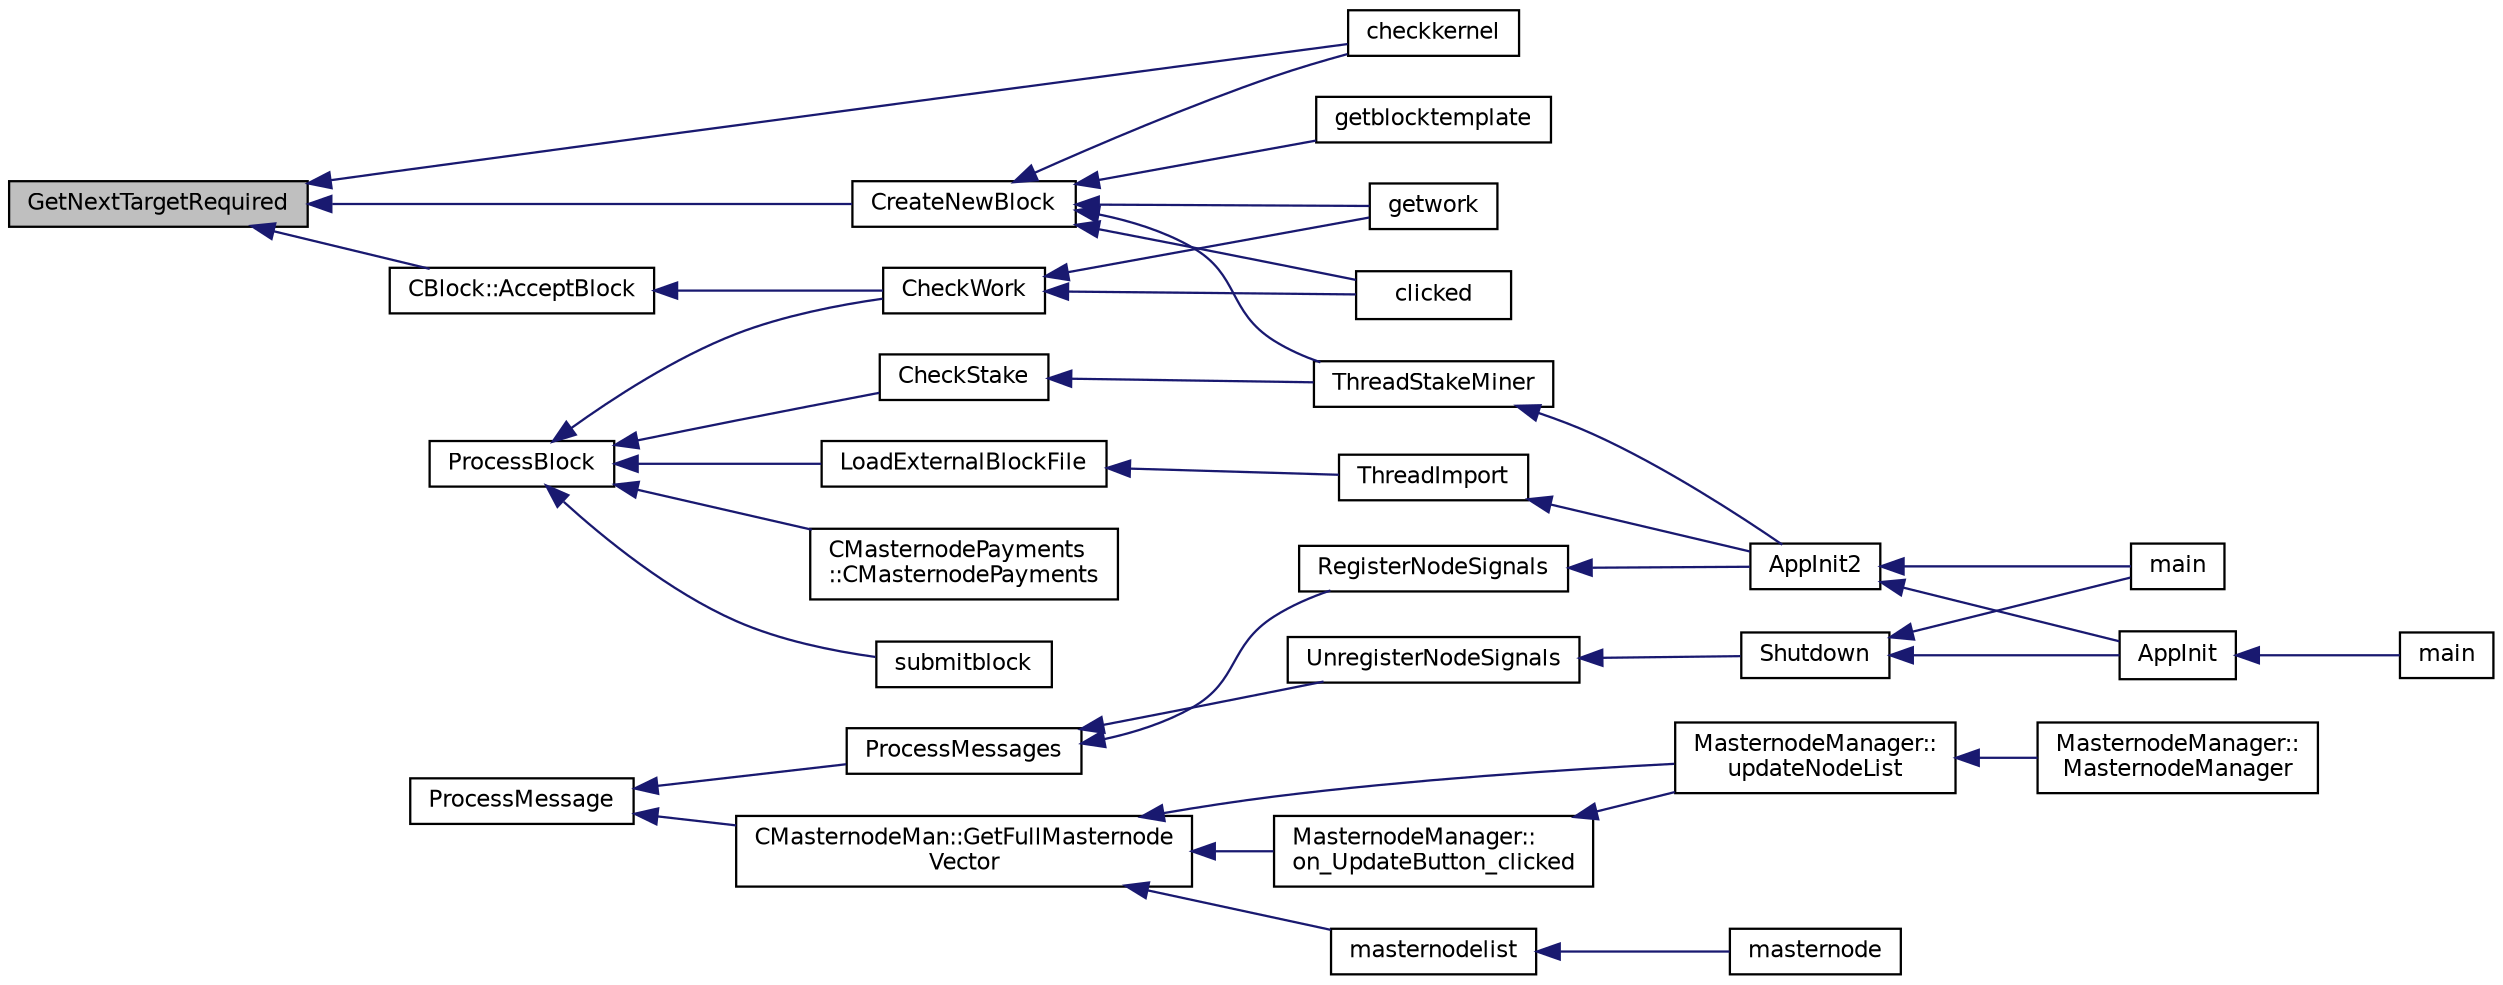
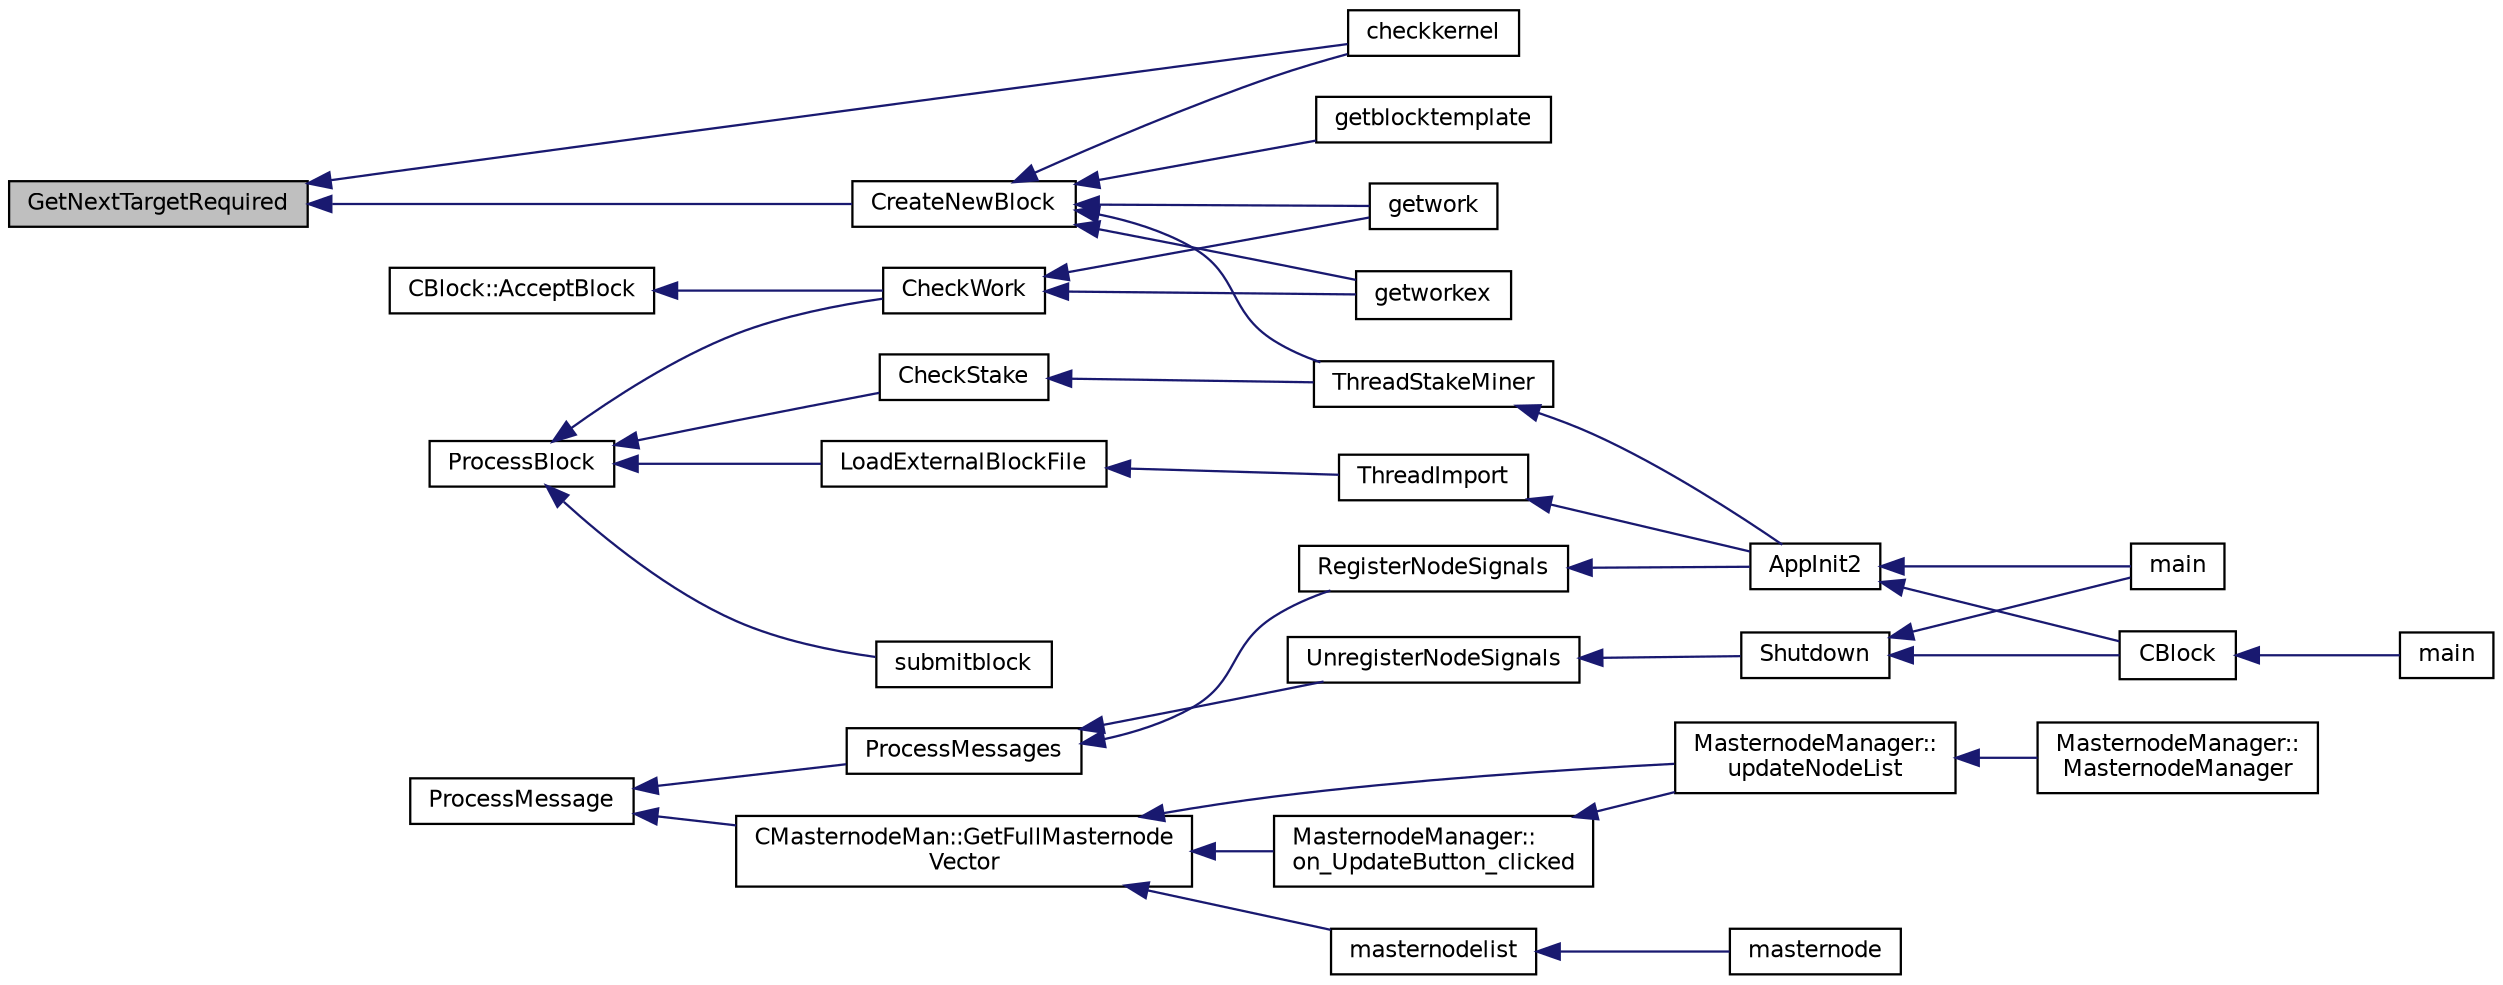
edge "CBlock::AcceptBlock" -> "GetNextTargetRequired": removed
node "clicked": label "clicked" -> "getworkex"
node "CMasternodePayments ::CMasternodePayments": removed
node "AppInit": label "AppInit" -> "CBlock"
